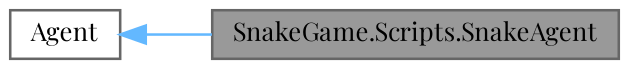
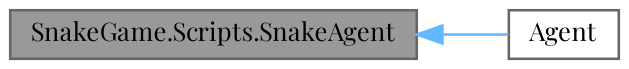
edge "SnakeGame.Scripts.SnakeAgent" -> "Agent": reversed
